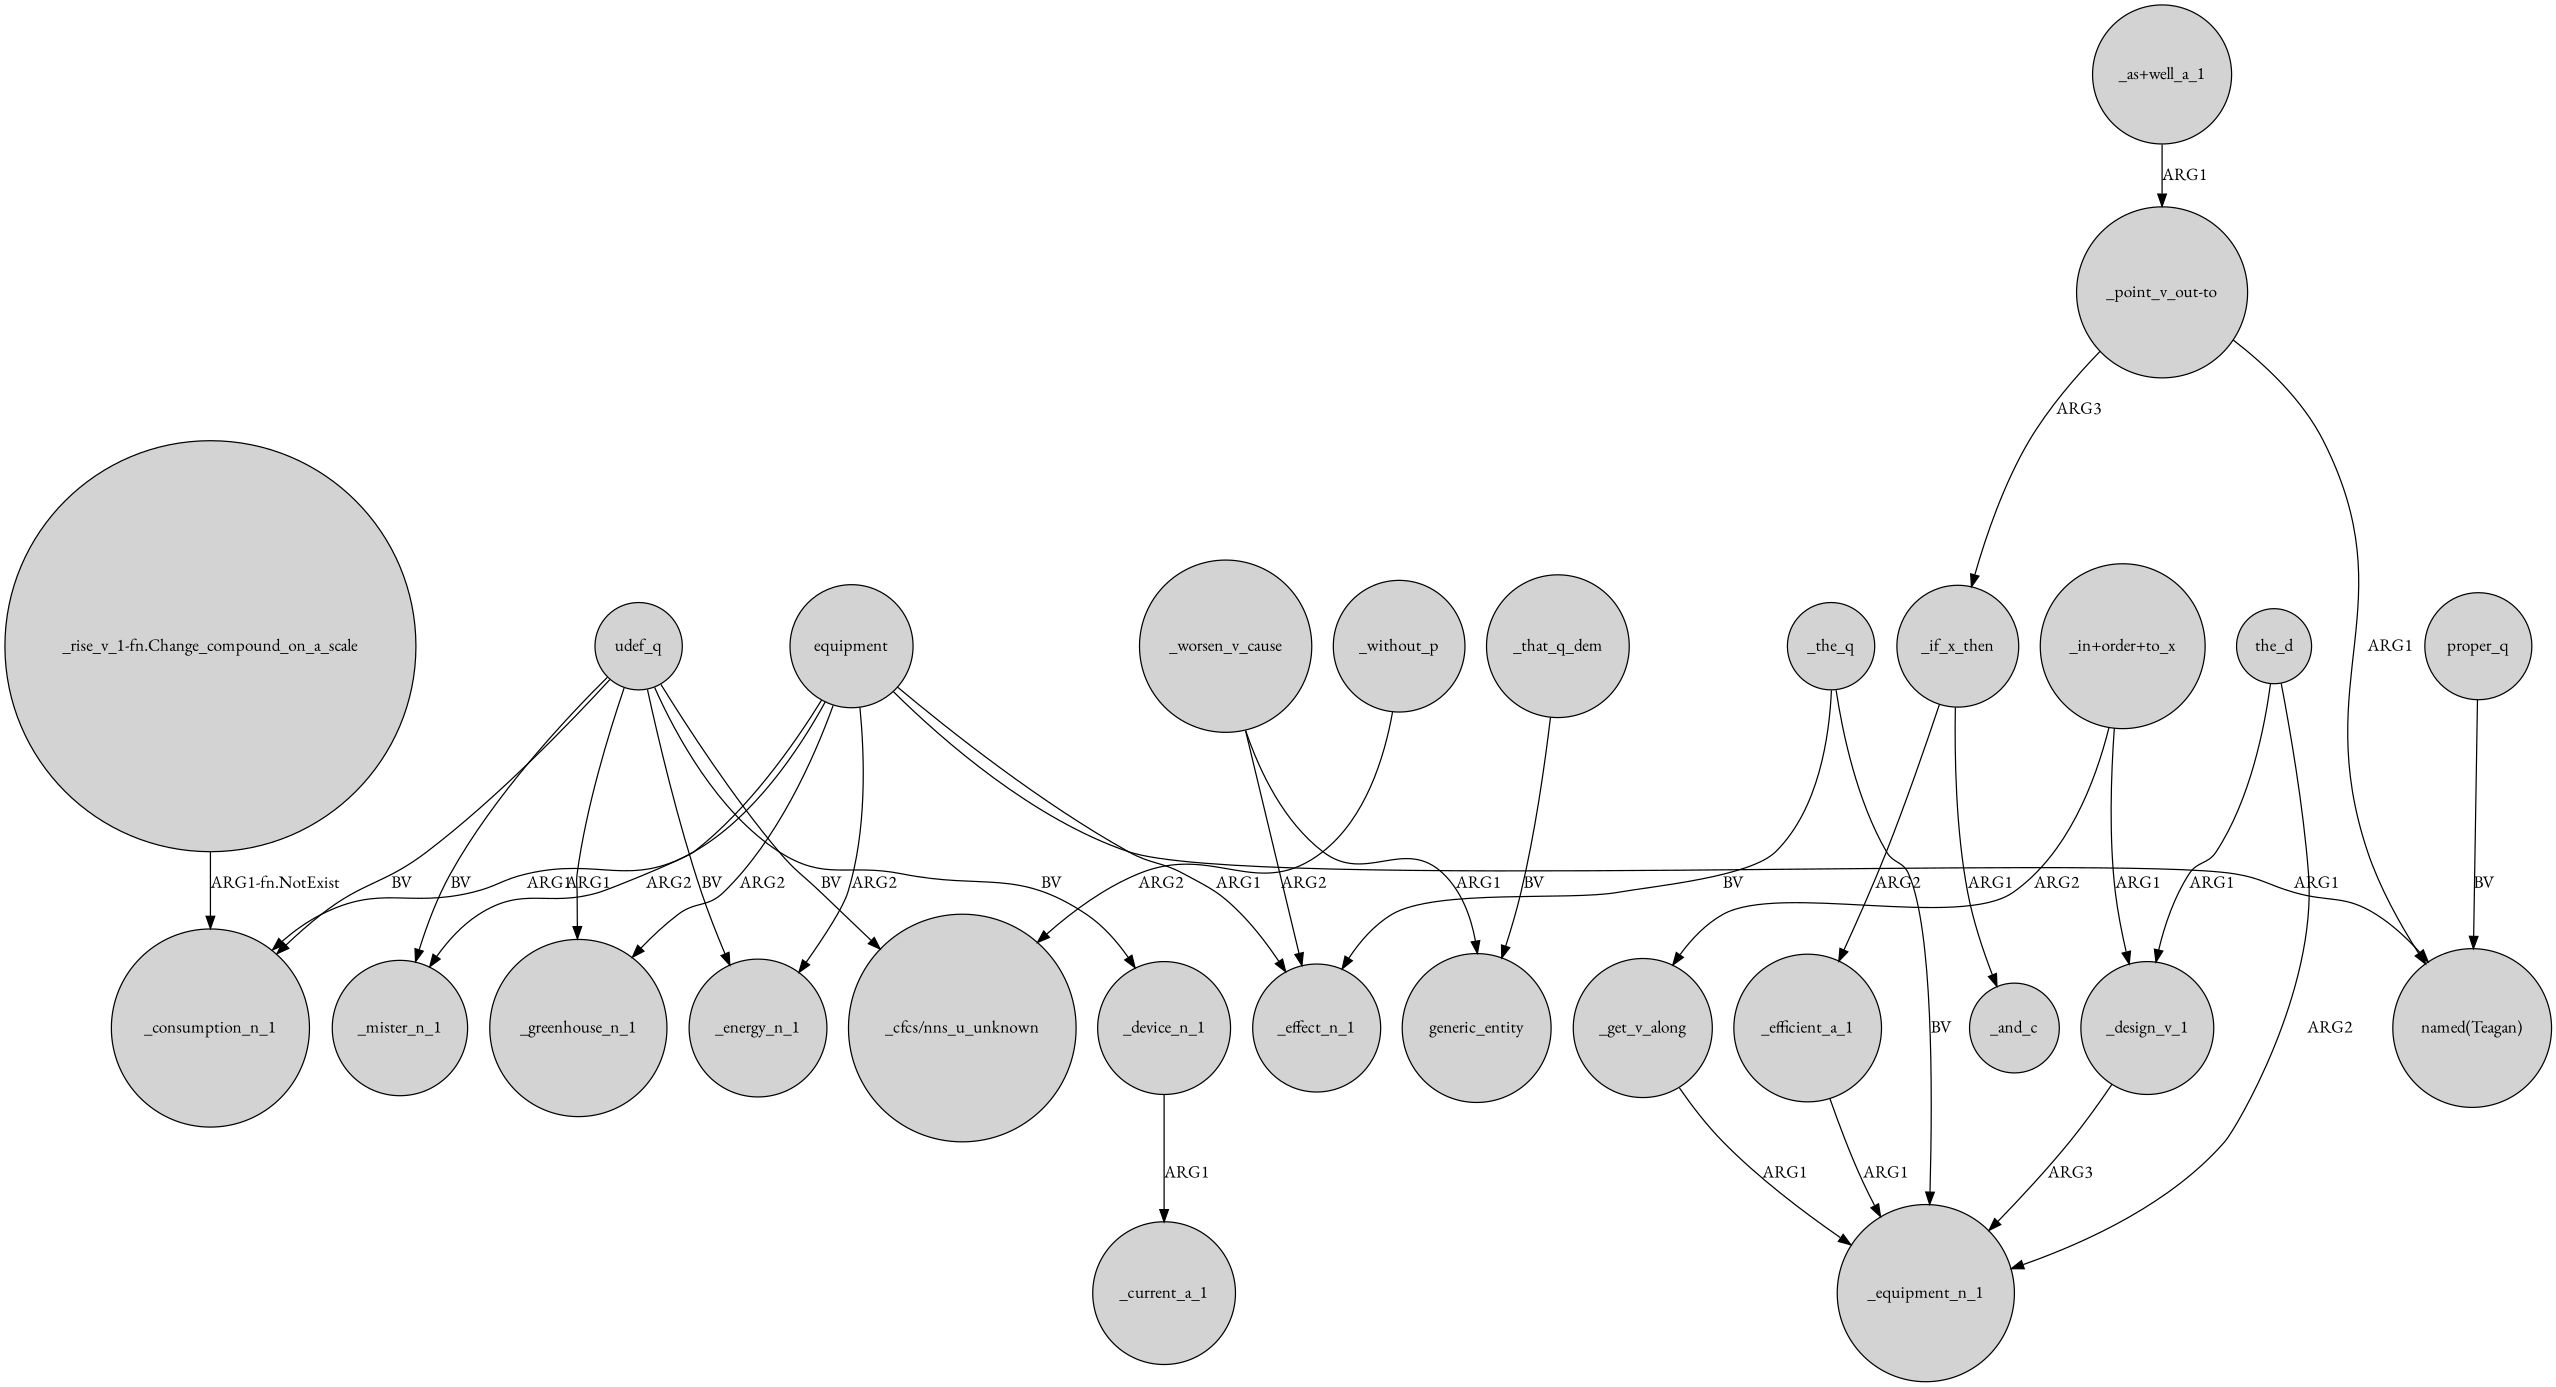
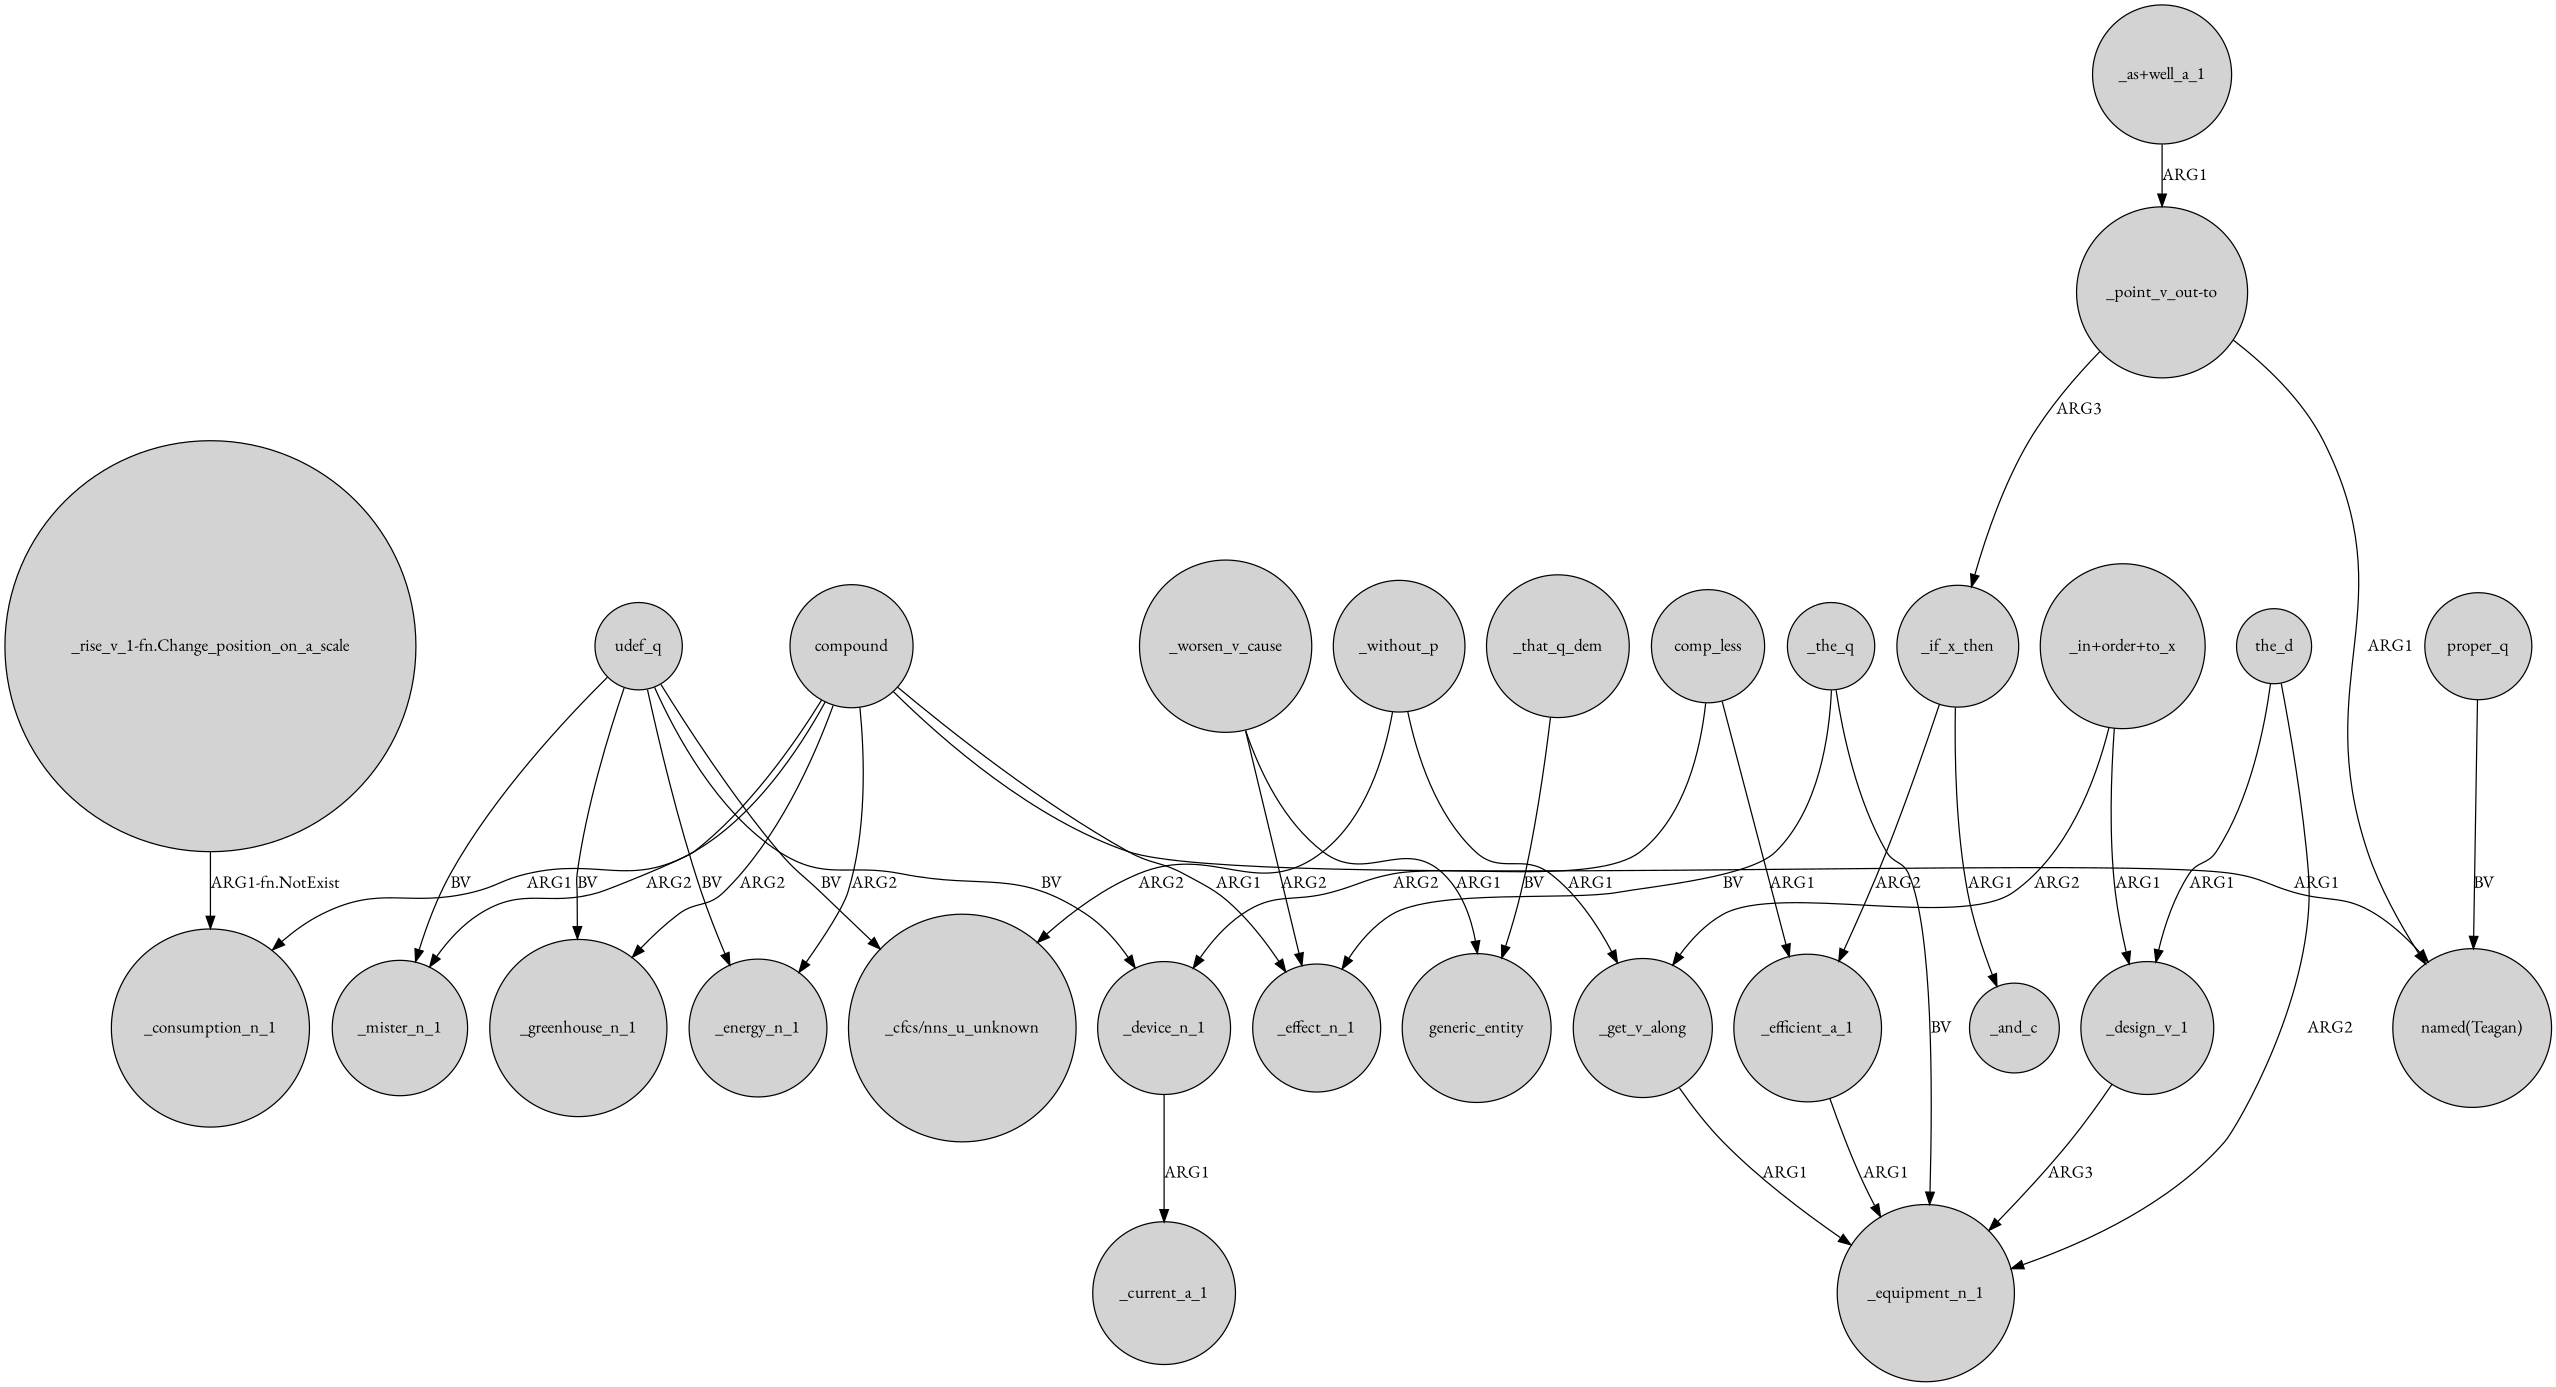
node "_rise_v_1-fn.Change_compound_on_a_scale": label "_rise_v_1-fn.Change_compound_on_a_scale" -> "_rise_v_1-fn.Change_position_on_a_scale"
node "equipment": label "equipment" -> "compound"
node "comp_less": added
edge "udef_q" -> "_consumption_n_1": removed, label "BV"
edge "_without_p" -> "_get_v_along": added, label "ARG1"
edge "udef_q" -> "_greenhouse_n_1": label "ARG1" -> "BV"
